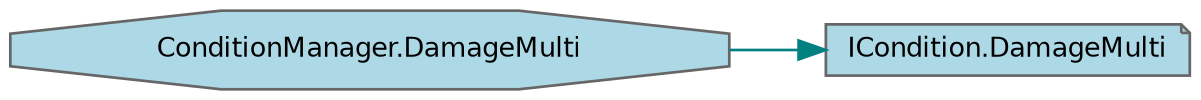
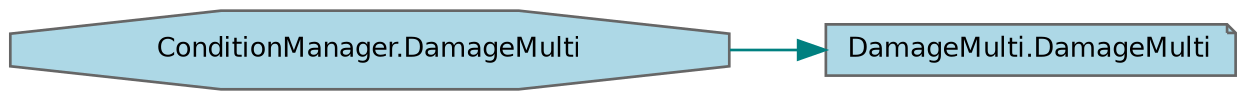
node "ICondition.DamageMulti": label "ICondition.DamageMulti" -> "DamageMulti.DamageMulti"
